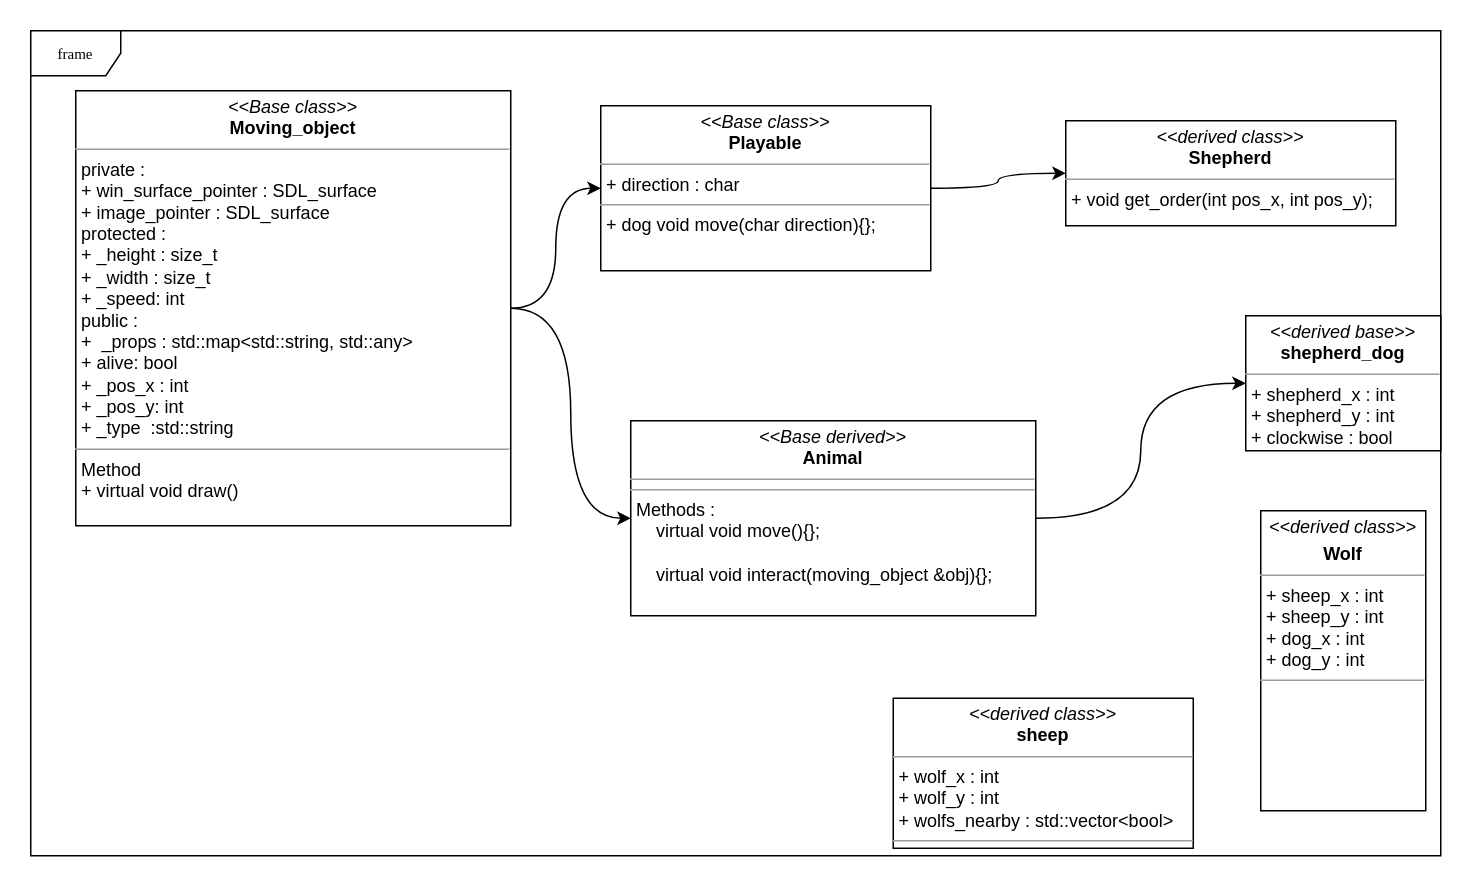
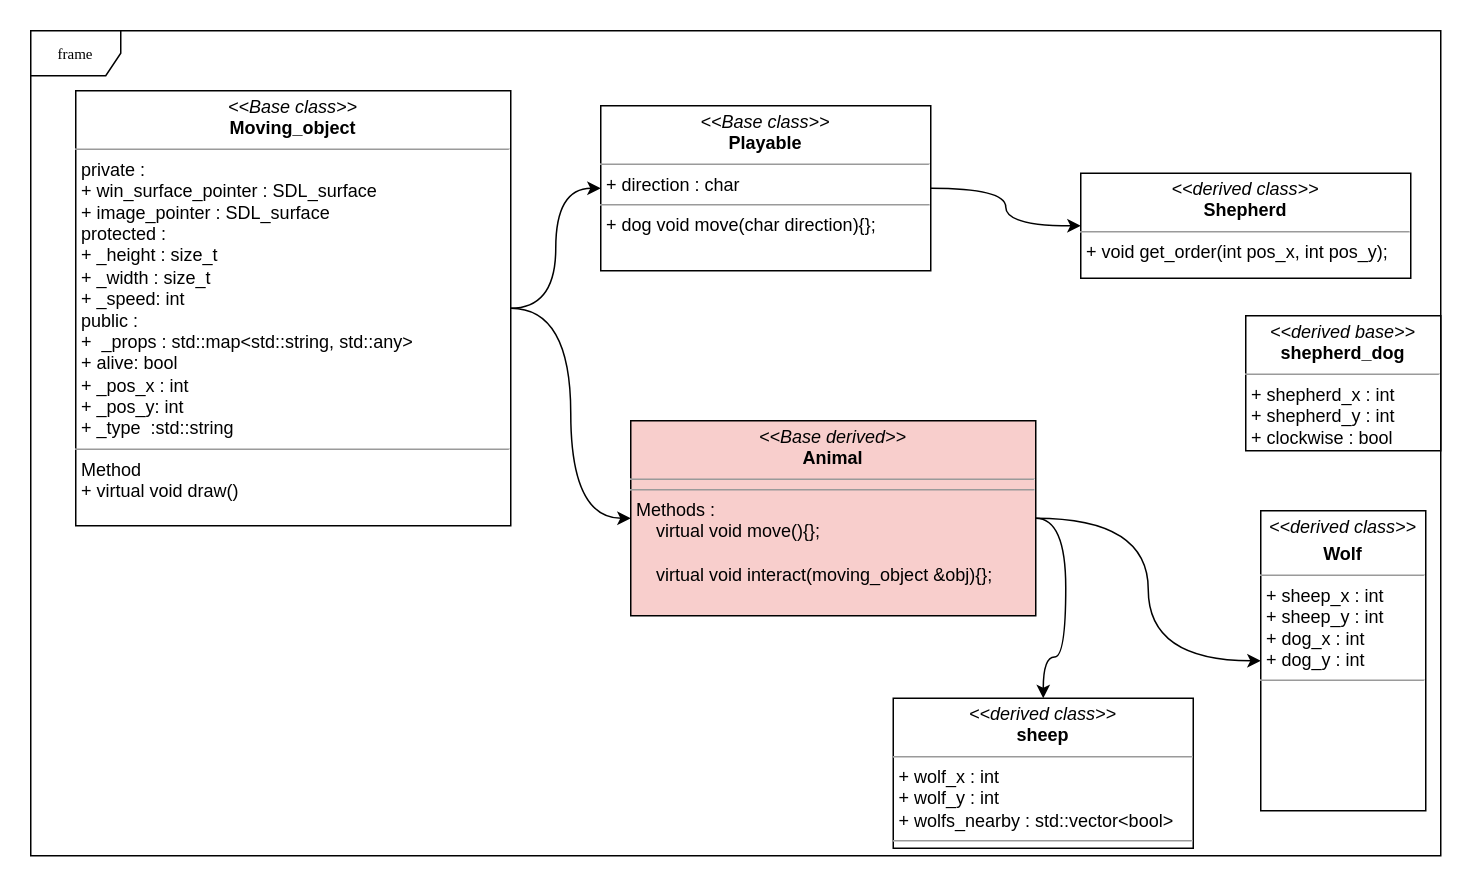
node "<<derived class>> Shepherd + void get_order(int pos_x, int pos_y);": moved (1231, 173) -> (1246, 226)
edge "<<Base derived>> Animal Methods : virtual void move(){}; virtual void interact(moving_object &obj){};" -> "<<derived base>> shepherd_dog + shepherd_x : int + shepherd_y : int + clockwise : bool": removed
node "<<Base derived>> Animal Methods : virtual void move(){}; virtual void interact(moving_object &obj){};": fillcolor #ffffff -> #f8cecc
edge "<<Base derived>> Animal Methods : virtual void move(){}; virtual void interact(moving_object &obj){};" -> "<<derived class>> Wolf + sheep_x : int + sheep_y : int + dog_x : int + dog_y : int": added
edge "<<Base derived>> Animal Methods : virtual void move(){}; virtual void interact(moving_object &obj){};" -> "<<derived class>> sheep + wolf_x : int + wolf_y : int + wolfs_nearby : std::vector<bool>": added
